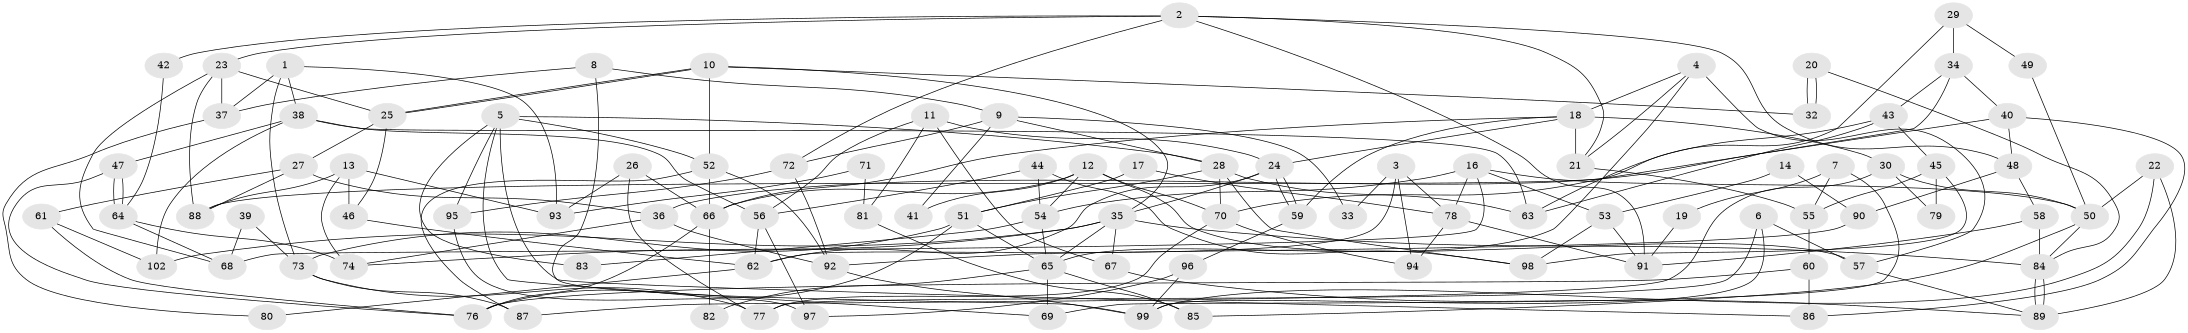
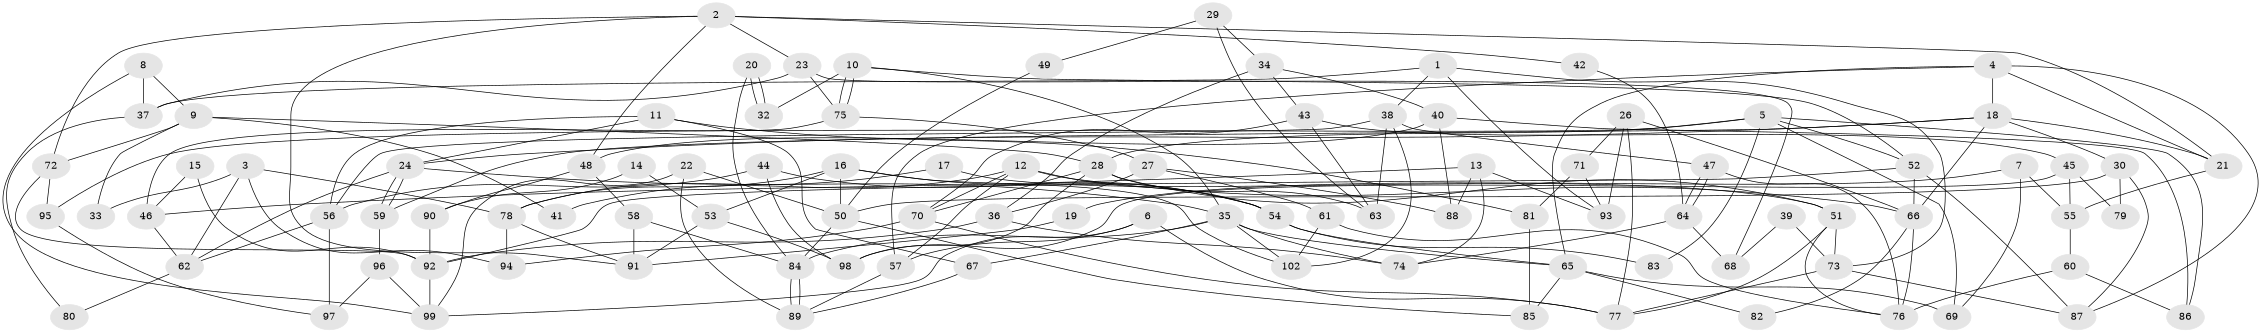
node "25": label "25" -> "75"
edge "23" -- "88": removed
edge "26" -- "71": added
edge "4" -- "87": added
node "15": added
edge "51" -- "65": now "51" -- "77"
edge "16" -- "68": now "16" -- "102"
